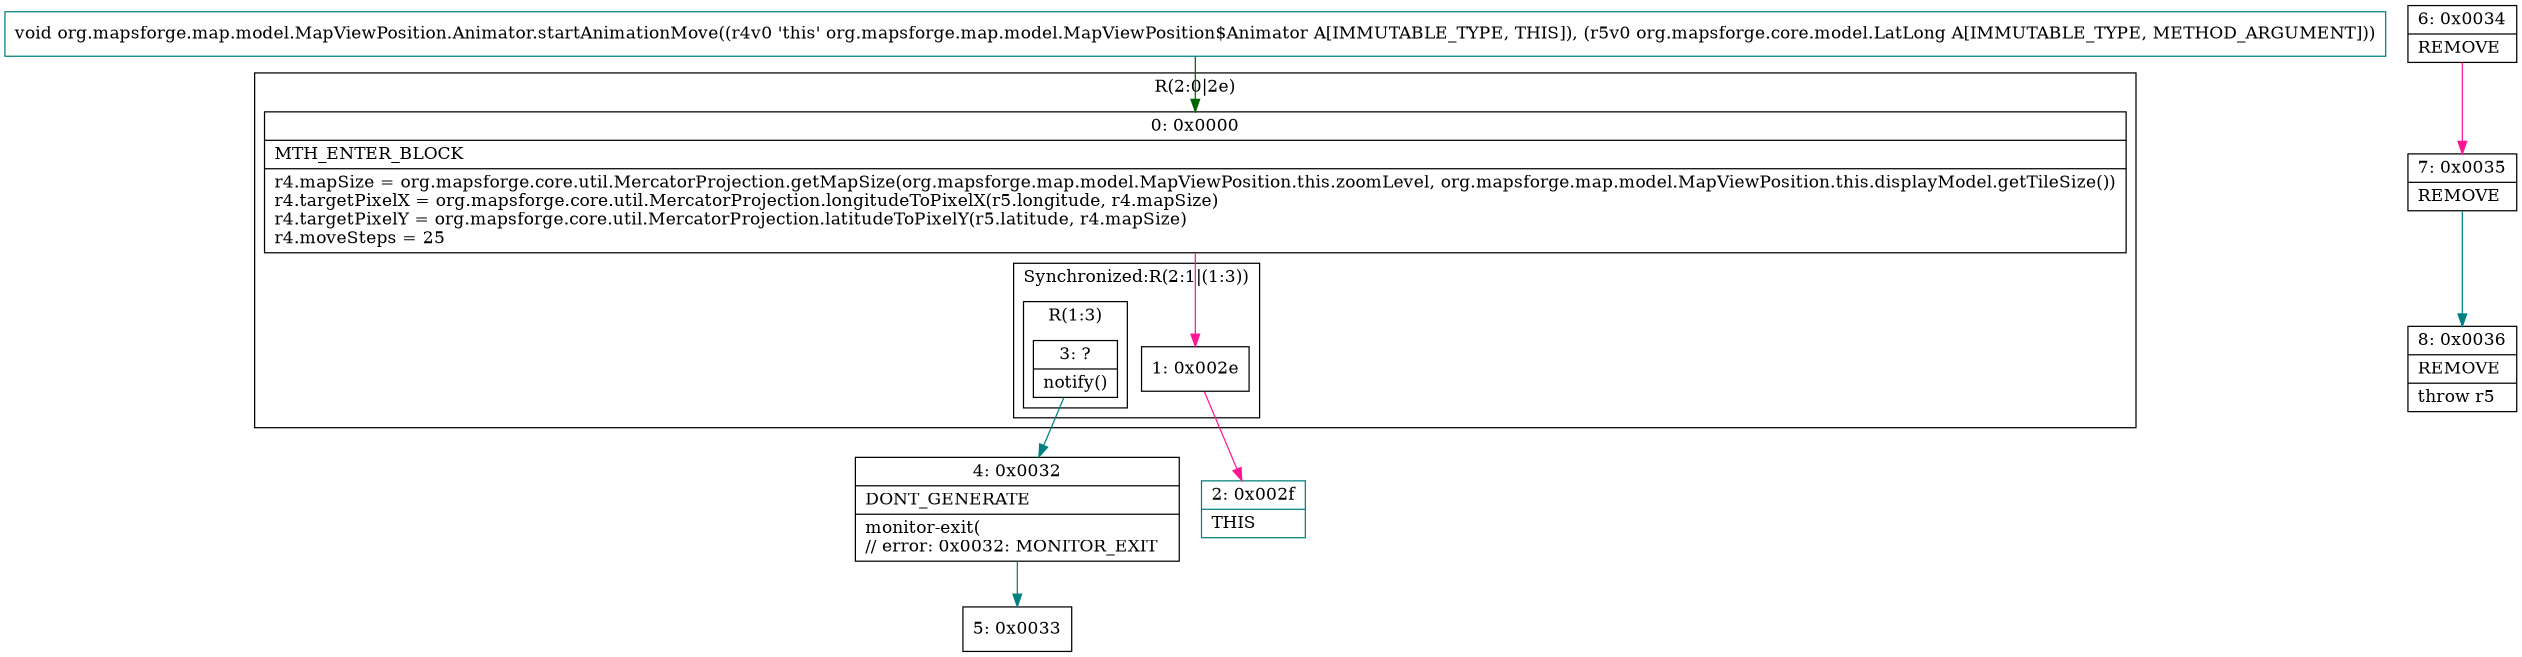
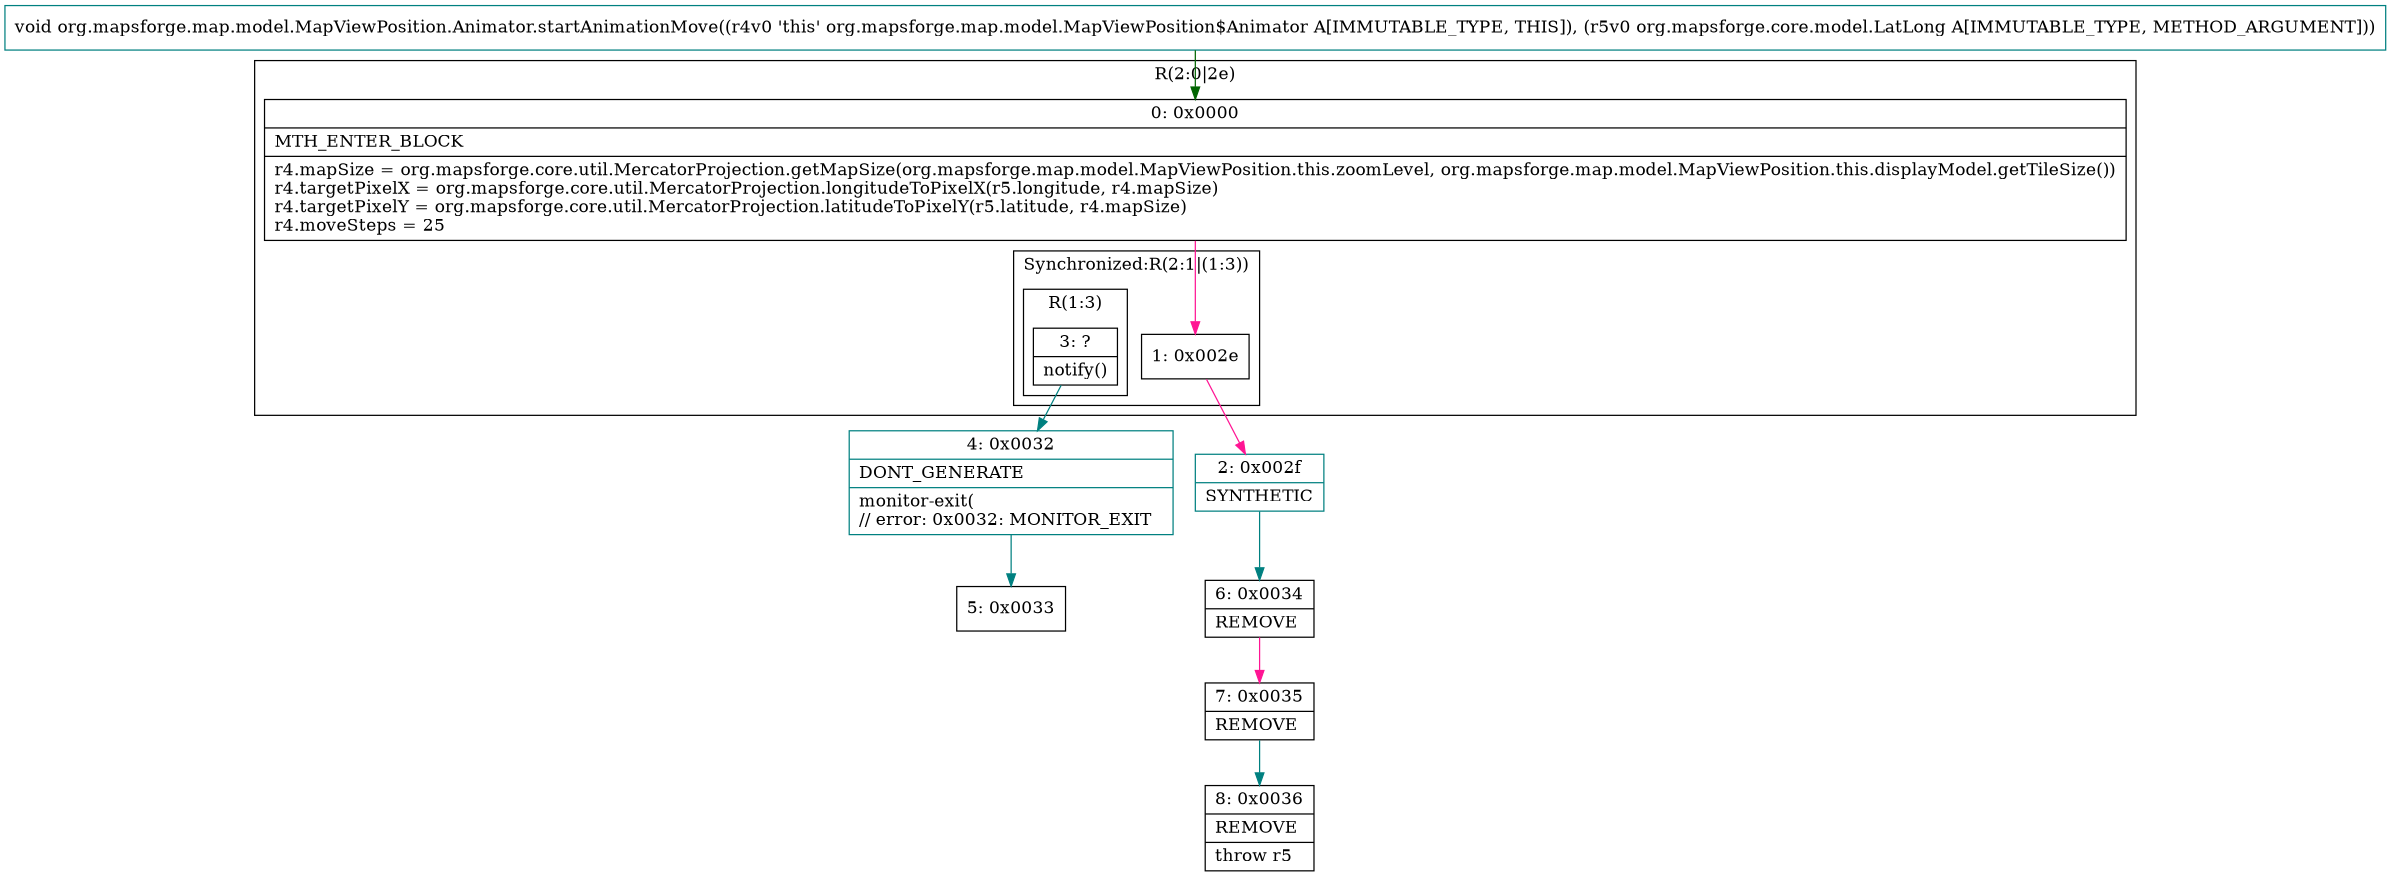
node "4: 0x0032": color black -> teal
node "2: 0x002f": text "THIS" -> "SYNTHETIC"
edge "2: 0x002f" -> "6: 0x0034": added
